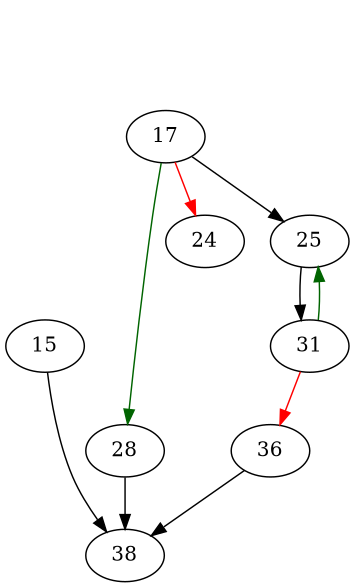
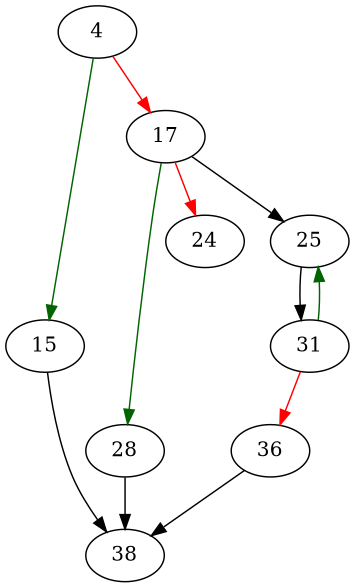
node "4": added
